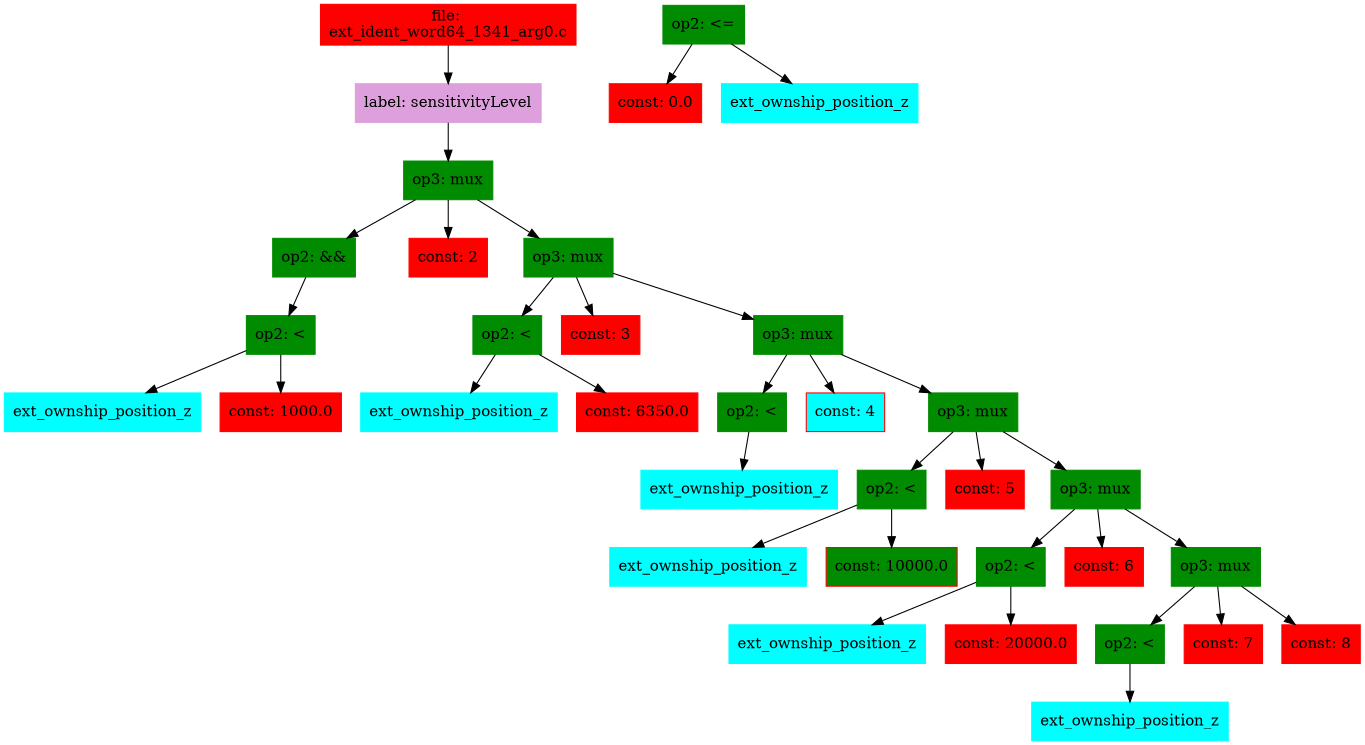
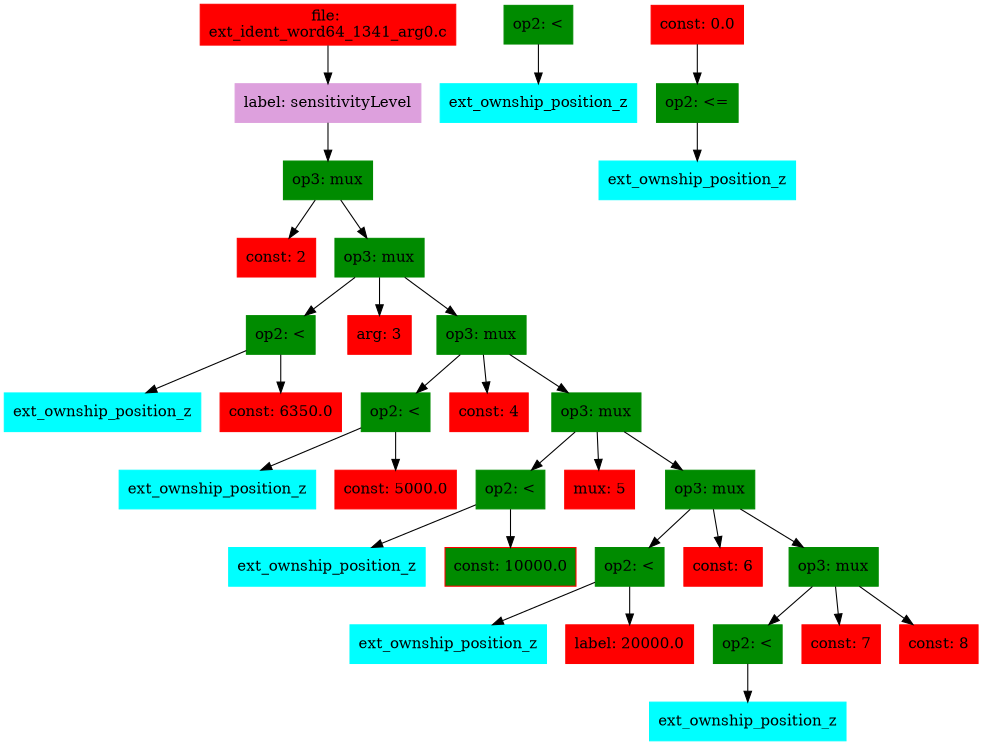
edge "op2: <=" -> "const: 0.0": reversed
node "op2: &&": removed
node "const: 3": label "const: 3" -> "arg: 3"
node "const: 1000.0": removed
node "const: 4": fillcolor cyan1 -> red1
node "const: 5000.0": added
node "const: 5": label "const: 5" -> "mux: 5"
node "const: 20000.0": label "const: 20000.0" -> "label: 20000.0"
